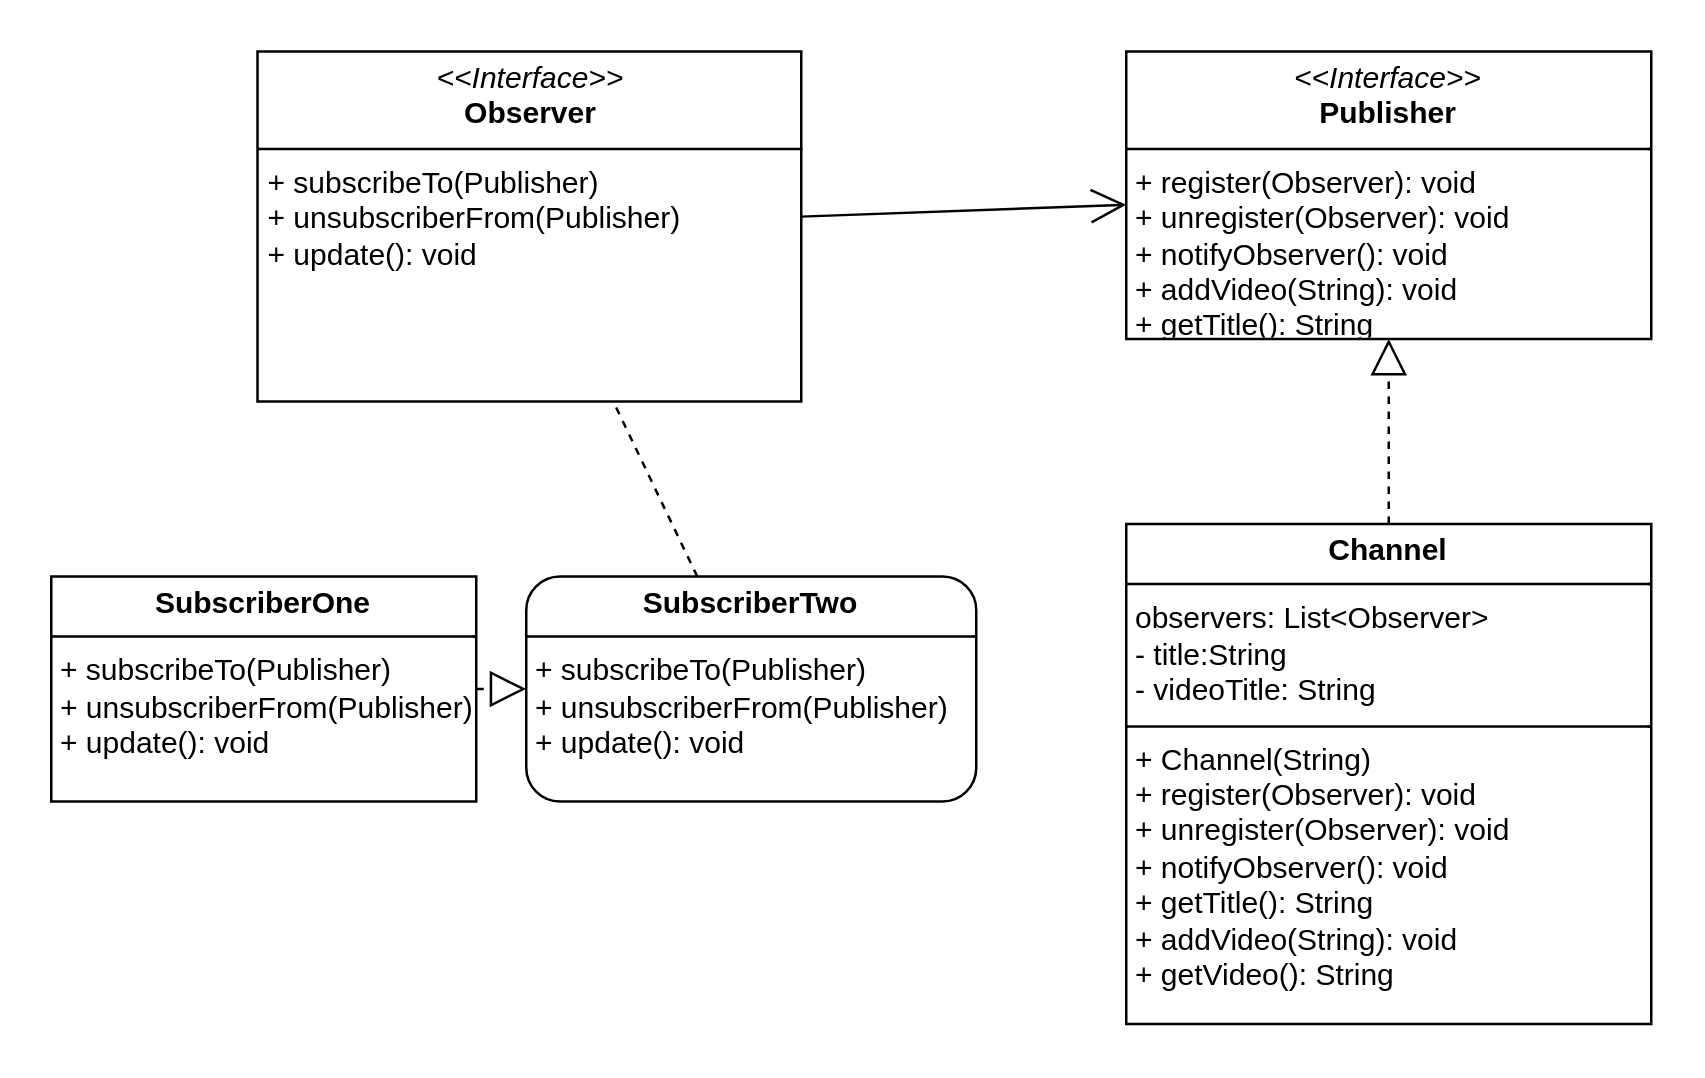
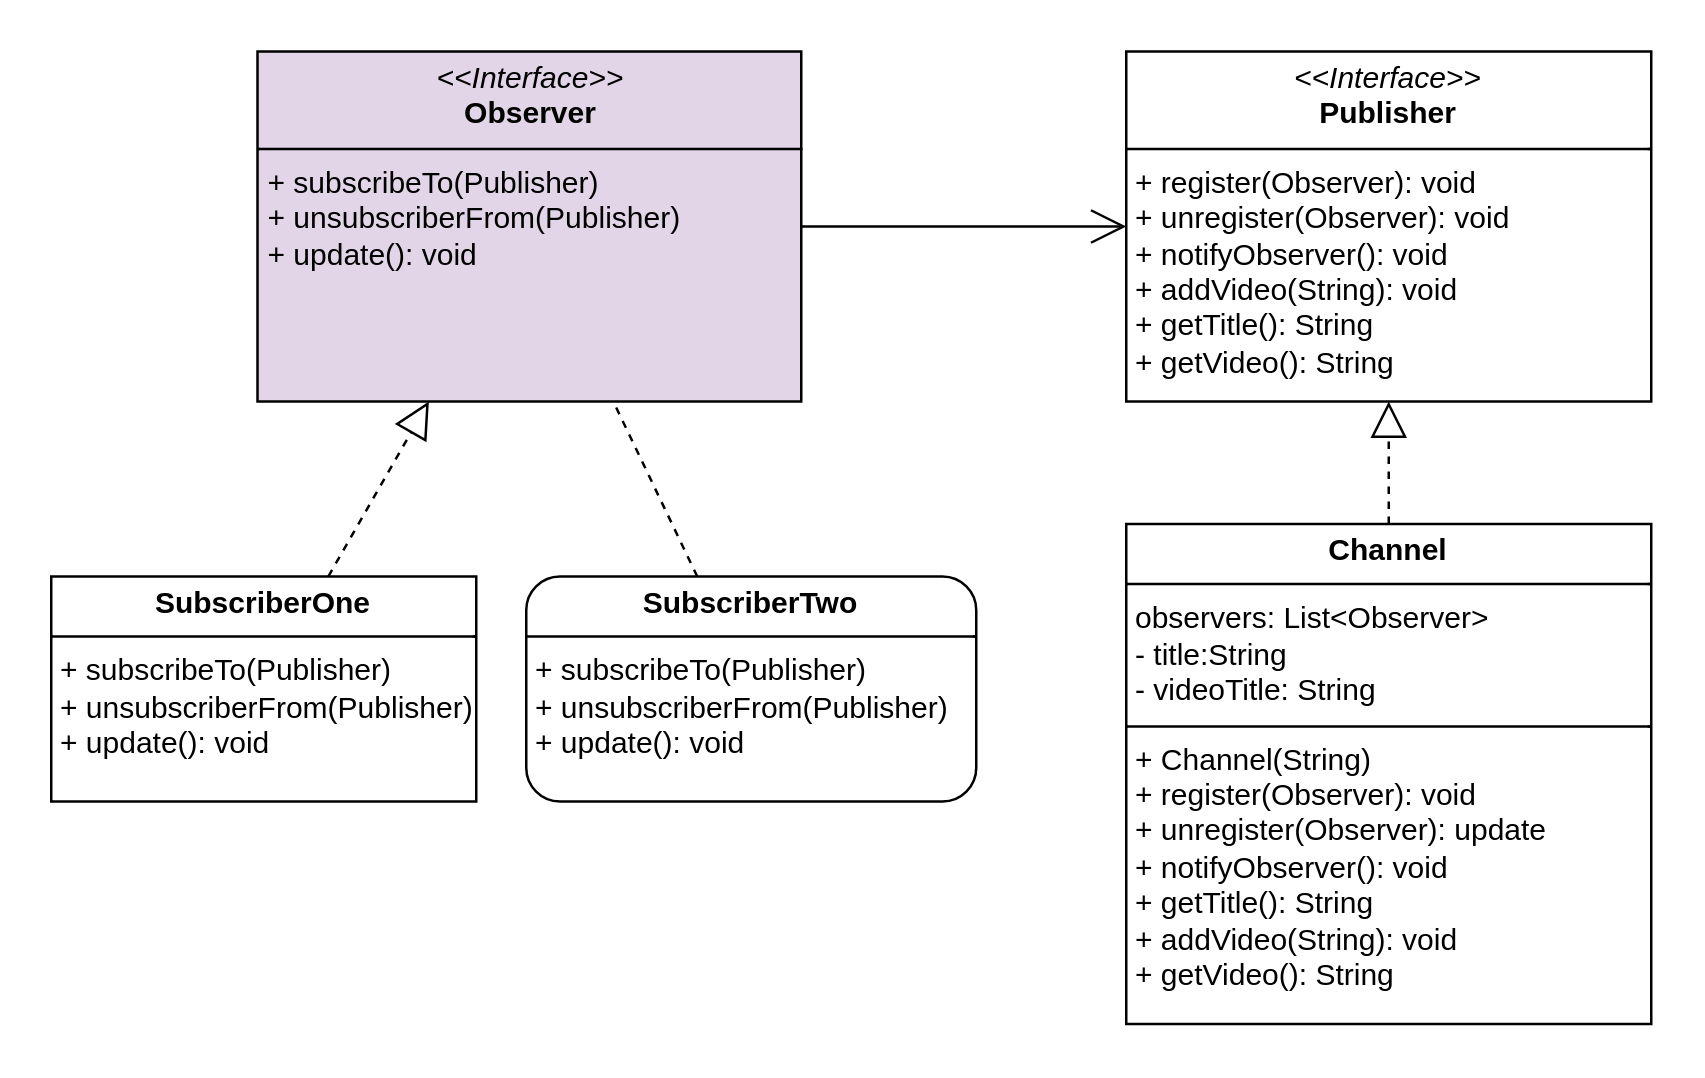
node "<<Interface>> Publisher + register(Observer): void + unregister(Observer): void + notifyObserver(): void + addVideo(String): void + getTitle(): String + getVideo(): String": size 525x288 -> 525x350
node "<<Interface>> Observer + subscribeTo(Publisher) + unsubscriberFrom(Publisher) + update(): void": fillcolor #ffffff -> #e1d5e7
edge "SubscriberOne + subscribeTo(Publisher) + unsubscriberFrom(Publisher) + update(): void" -> "SubscriberTwo + subscribeTo(Publisher) + unsubscriberFrom(Publisher) + update(): void": now "SubscriberOne + subscribeTo(Publisher) + unsubscriberFrom(Publisher) + update(): void" -> "<<Interface>> Observer + subscribeTo(Publisher) + unsubscriberFrom(Publisher) + update(): void"
node "Channel observers: List<Observer> - title:String - videoTitle: String + Channel(String) + register(Observer): void + unregister(Observer): void + notifyObserver(): void + getTitle(): String + addVideo(String): void + getVideo(): String": label "Channel observers: List<Observer> - title:String - videoTitle: String + Channel(String) + register(Observer): void + unregister(Observer): void + notifyObserver(): void + getTitle(): String + addVideo(String): void + getVideo(): String" -> "Channel observers: List<Observer> - title:String - videoTitle: String + Channel(String) + register(Observer): void + unregister(Observer): update + notifyObserver(): void + getTitle(): String + addVideo(String): void + getVideo(): String"
